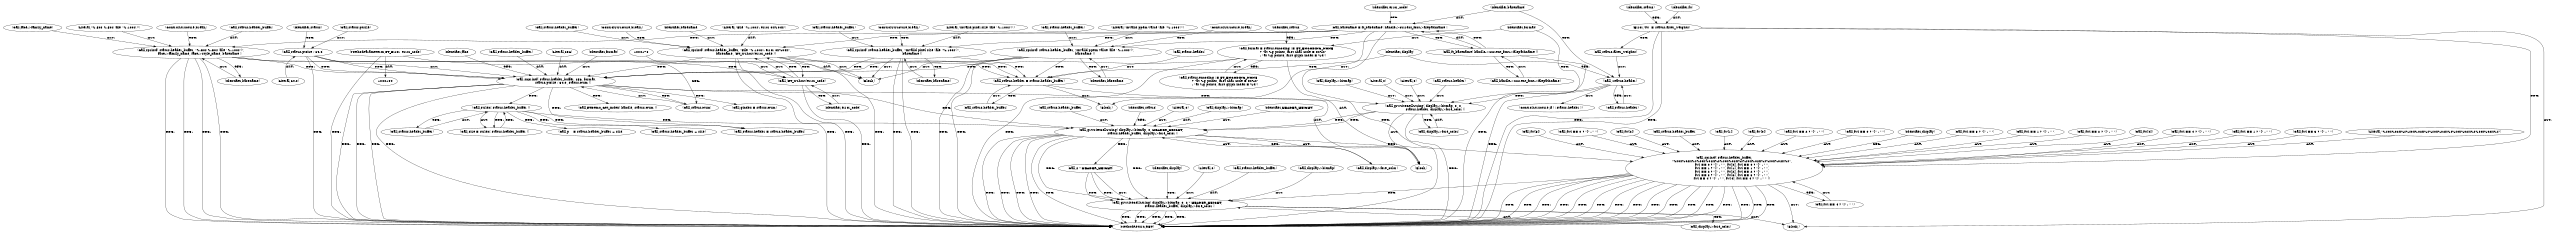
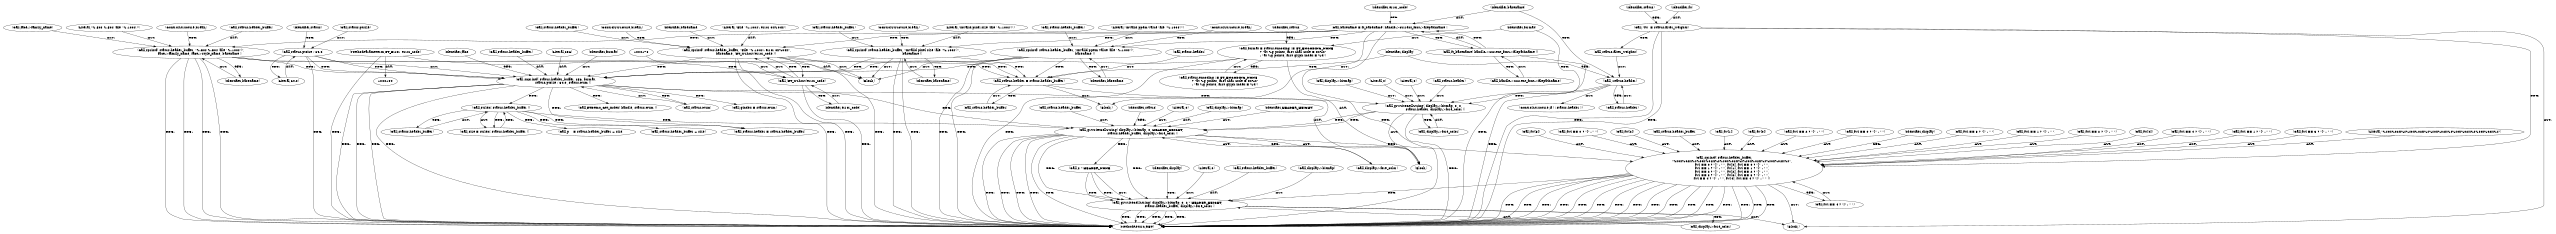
node "(Error,*fw  = status.filter_weights)": label "(Error,*fw  = status.filter_weights)" -> "(Call,*fw  = status.filter_weights)"
edge "(Call,status.ptsize / 64.0)" -> "(Call,status.Num)": now "(Call,status.ptsize / 64.0)" -> "(Literal,64.0)"
node "(Call,2 * HEADER_HEIGHT)": label "(Call,2 * HEADER_HEIGHT)" -> "(Call,2 * HEADER_NONE)"
